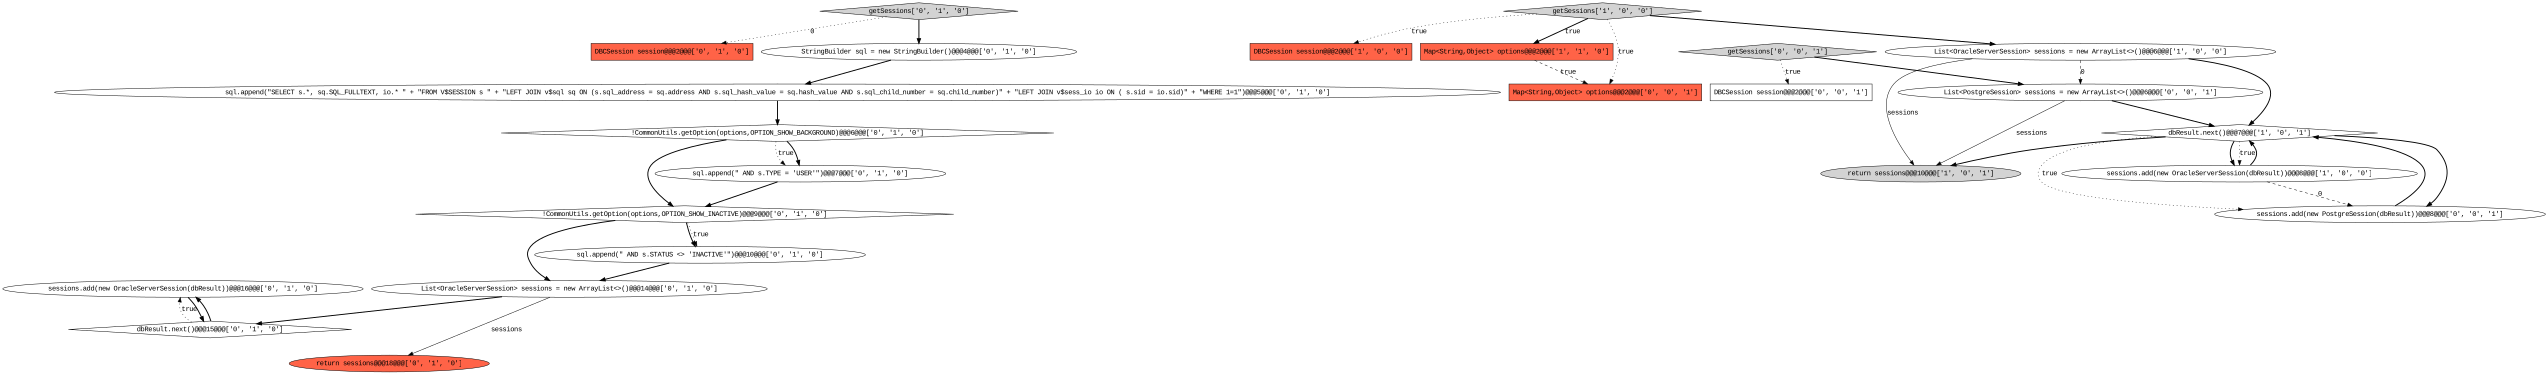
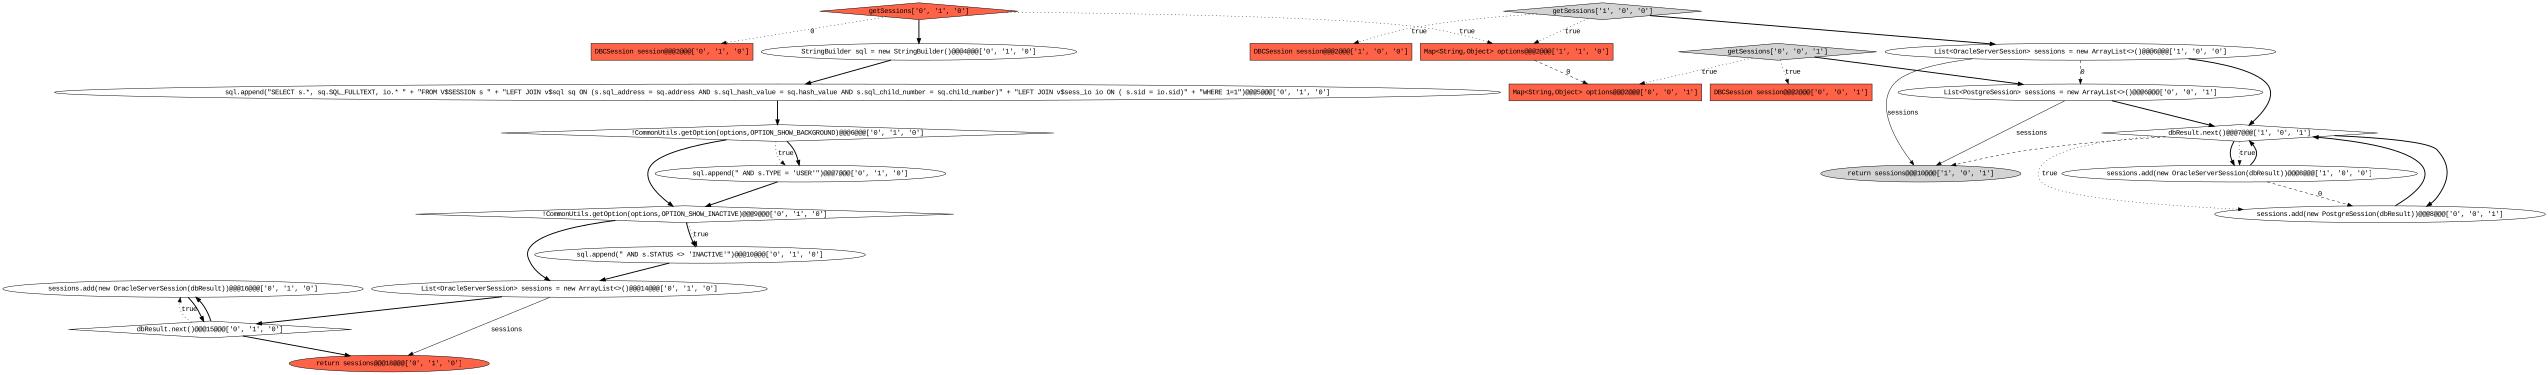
node "getSessions['0', '1', '0']": fillcolor lightgray -> tomato
edge "getSessions['0', '1', '0']" -> "Map<String,Object> options@@@2@@@['1', '1', '0']": added, label "true"
edge "getSessions['1', '0', '0']" -> "Map<String,Object> options@@@2@@@['1', '1', '0']": style bold -> dotted
edge "getSessions['1', '0', '0']" -> "Map<String,Object> options@@@2@@@['0', '0', '1']": now "getSessions['0', '0', '1']" -> "Map<String,Object> options@@@2@@@['0', '0', '1']"
edge "Map<String,Object> options@@@2@@@['1', '1', '0']" -> "Map<String,Object> options@@@2@@@['0', '0', '1']": label "true" -> "0"
node "DBCSession session@@@2@@@['0', '0', '1']": fillcolor white -> tomato
edge "dbResult.next()@@@7@@@['1', '0', '1']" -> "return sessions@@@10@@@['1', '0', '1']": style bold -> dashed
edge "dbResult.next()@@@15@@@['0', '1', '0']" -> "return sessions@@@18@@@['0', '1', '0']": added
